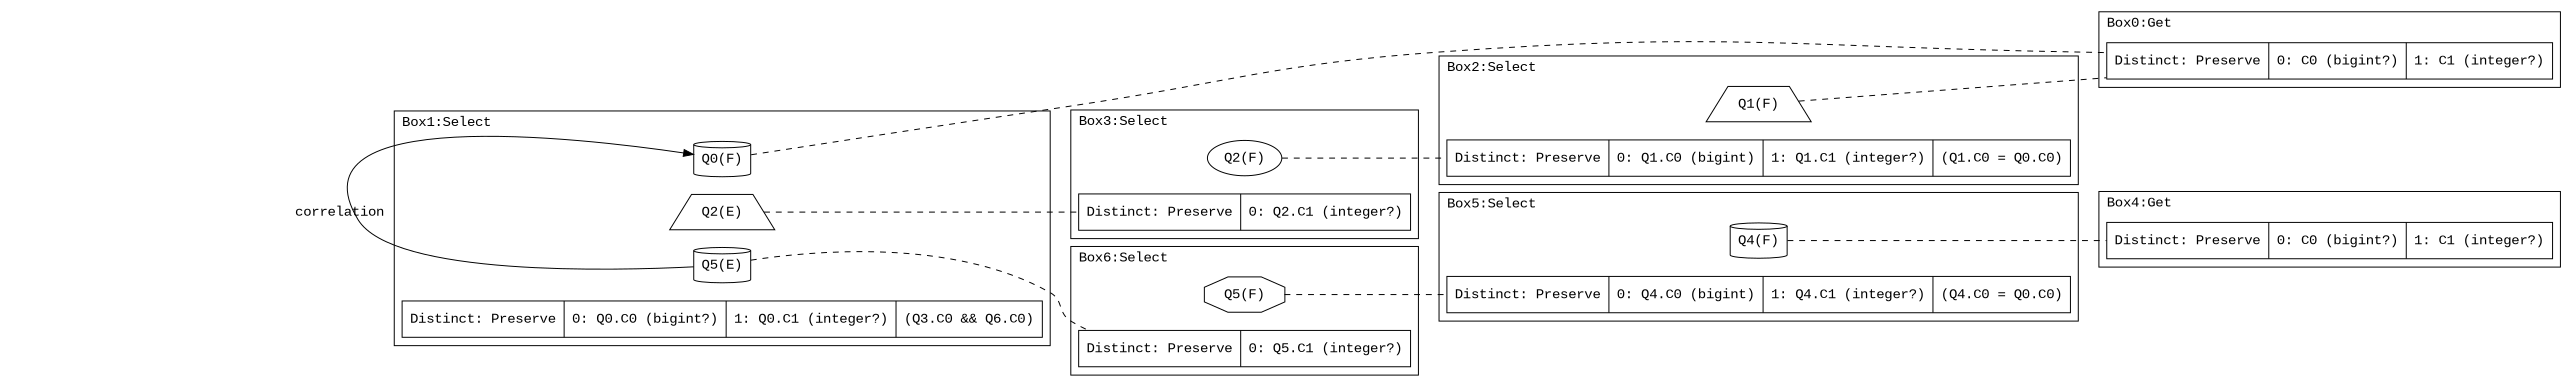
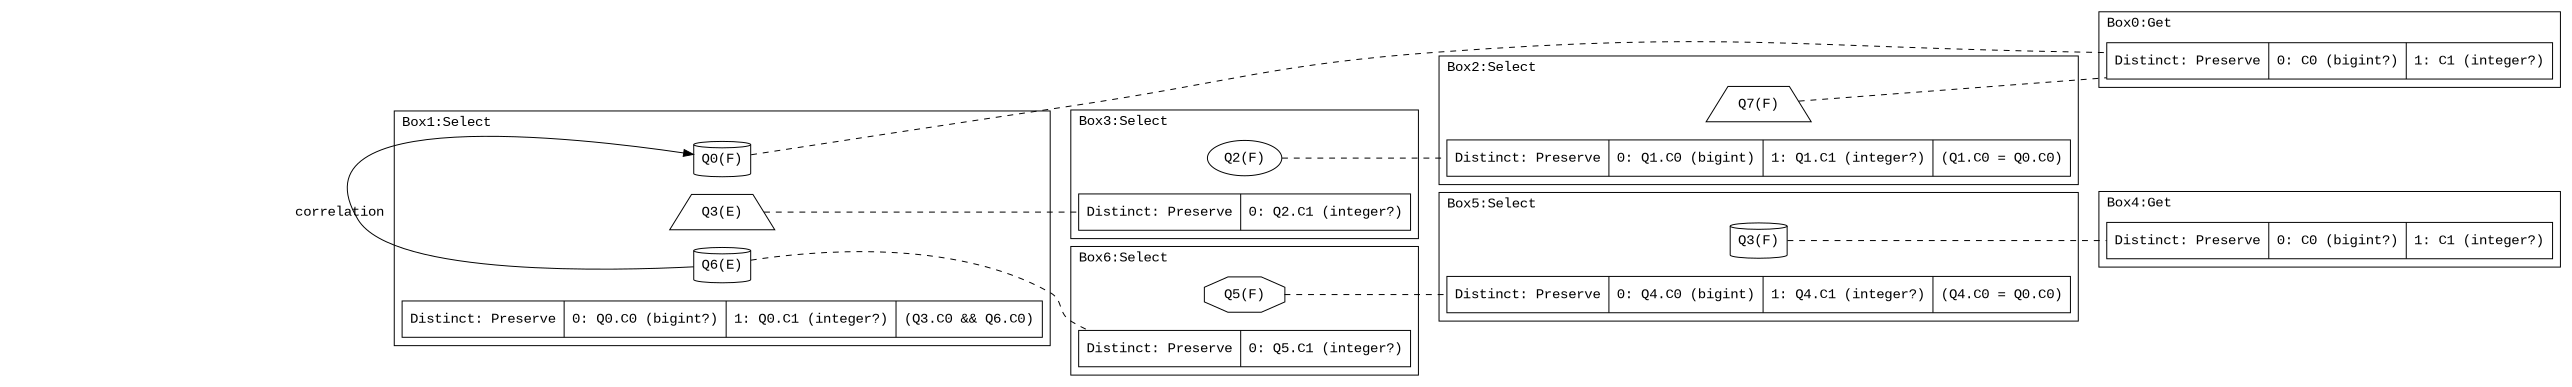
node "Q1(F)": label "Q1(F)" -> "Q7(F)"
node "Q2(E)": label "Q2(E)" -> "Q3(E)"
node "Q4(F)": label "Q4(F)" -> "Q3(F)"
node "Q5(E)": label "Q5(E)" -> "Q6(E)"
